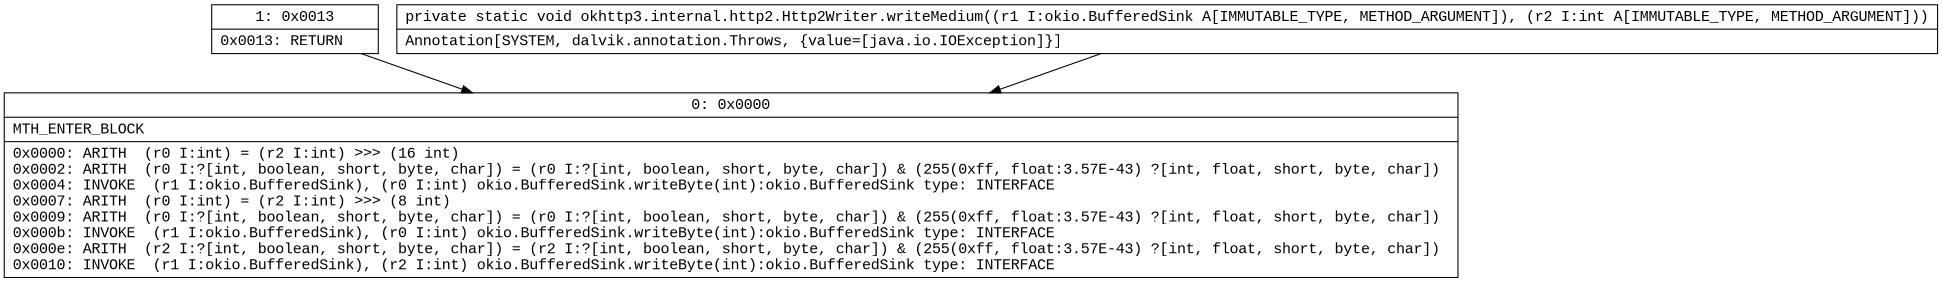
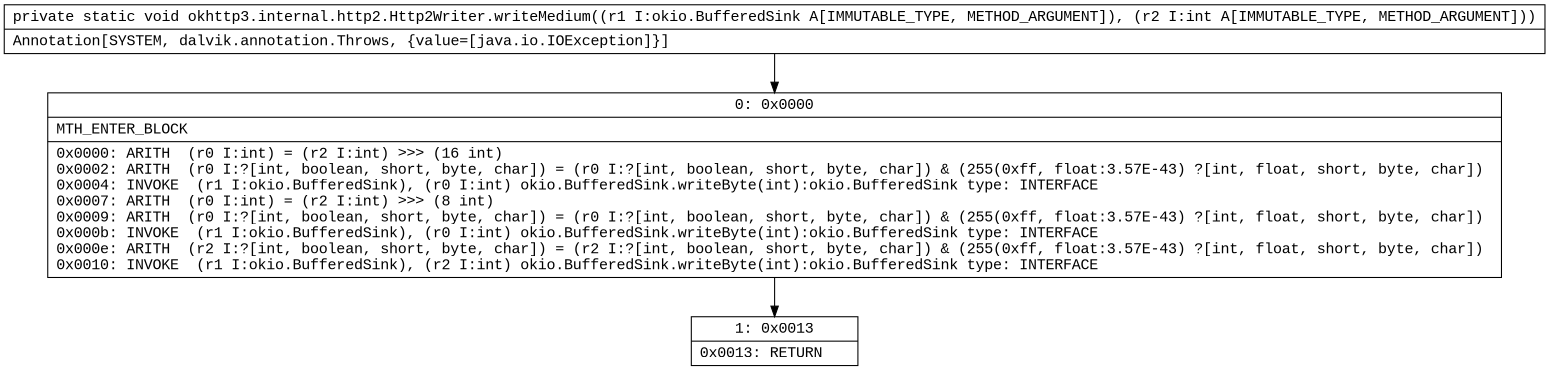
edge "1: 0x0013" -> "0: 0x0000": reversed
